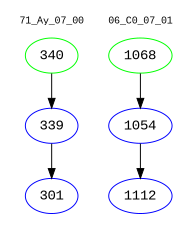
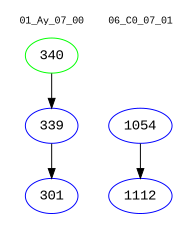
cluster "71_Ay_07_00": label "71_Ay_07_00" -> "01_Ay_07_00"
node "1068": removed
